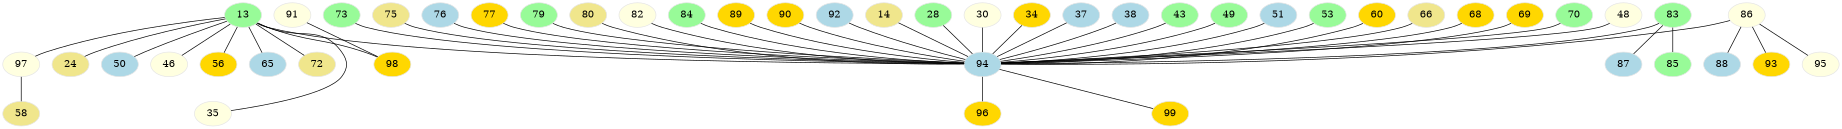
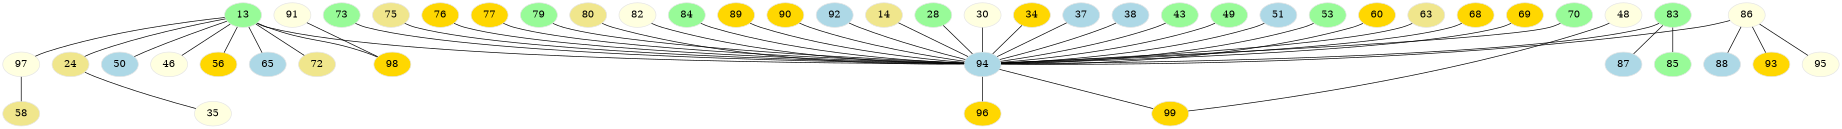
node "76": fillcolor lightblue -> gold
node "66": label "66" -> "63"
edge "48" -- "94": now "48" -- "99"
edge "13" -- "35": now "24" -- "35"
